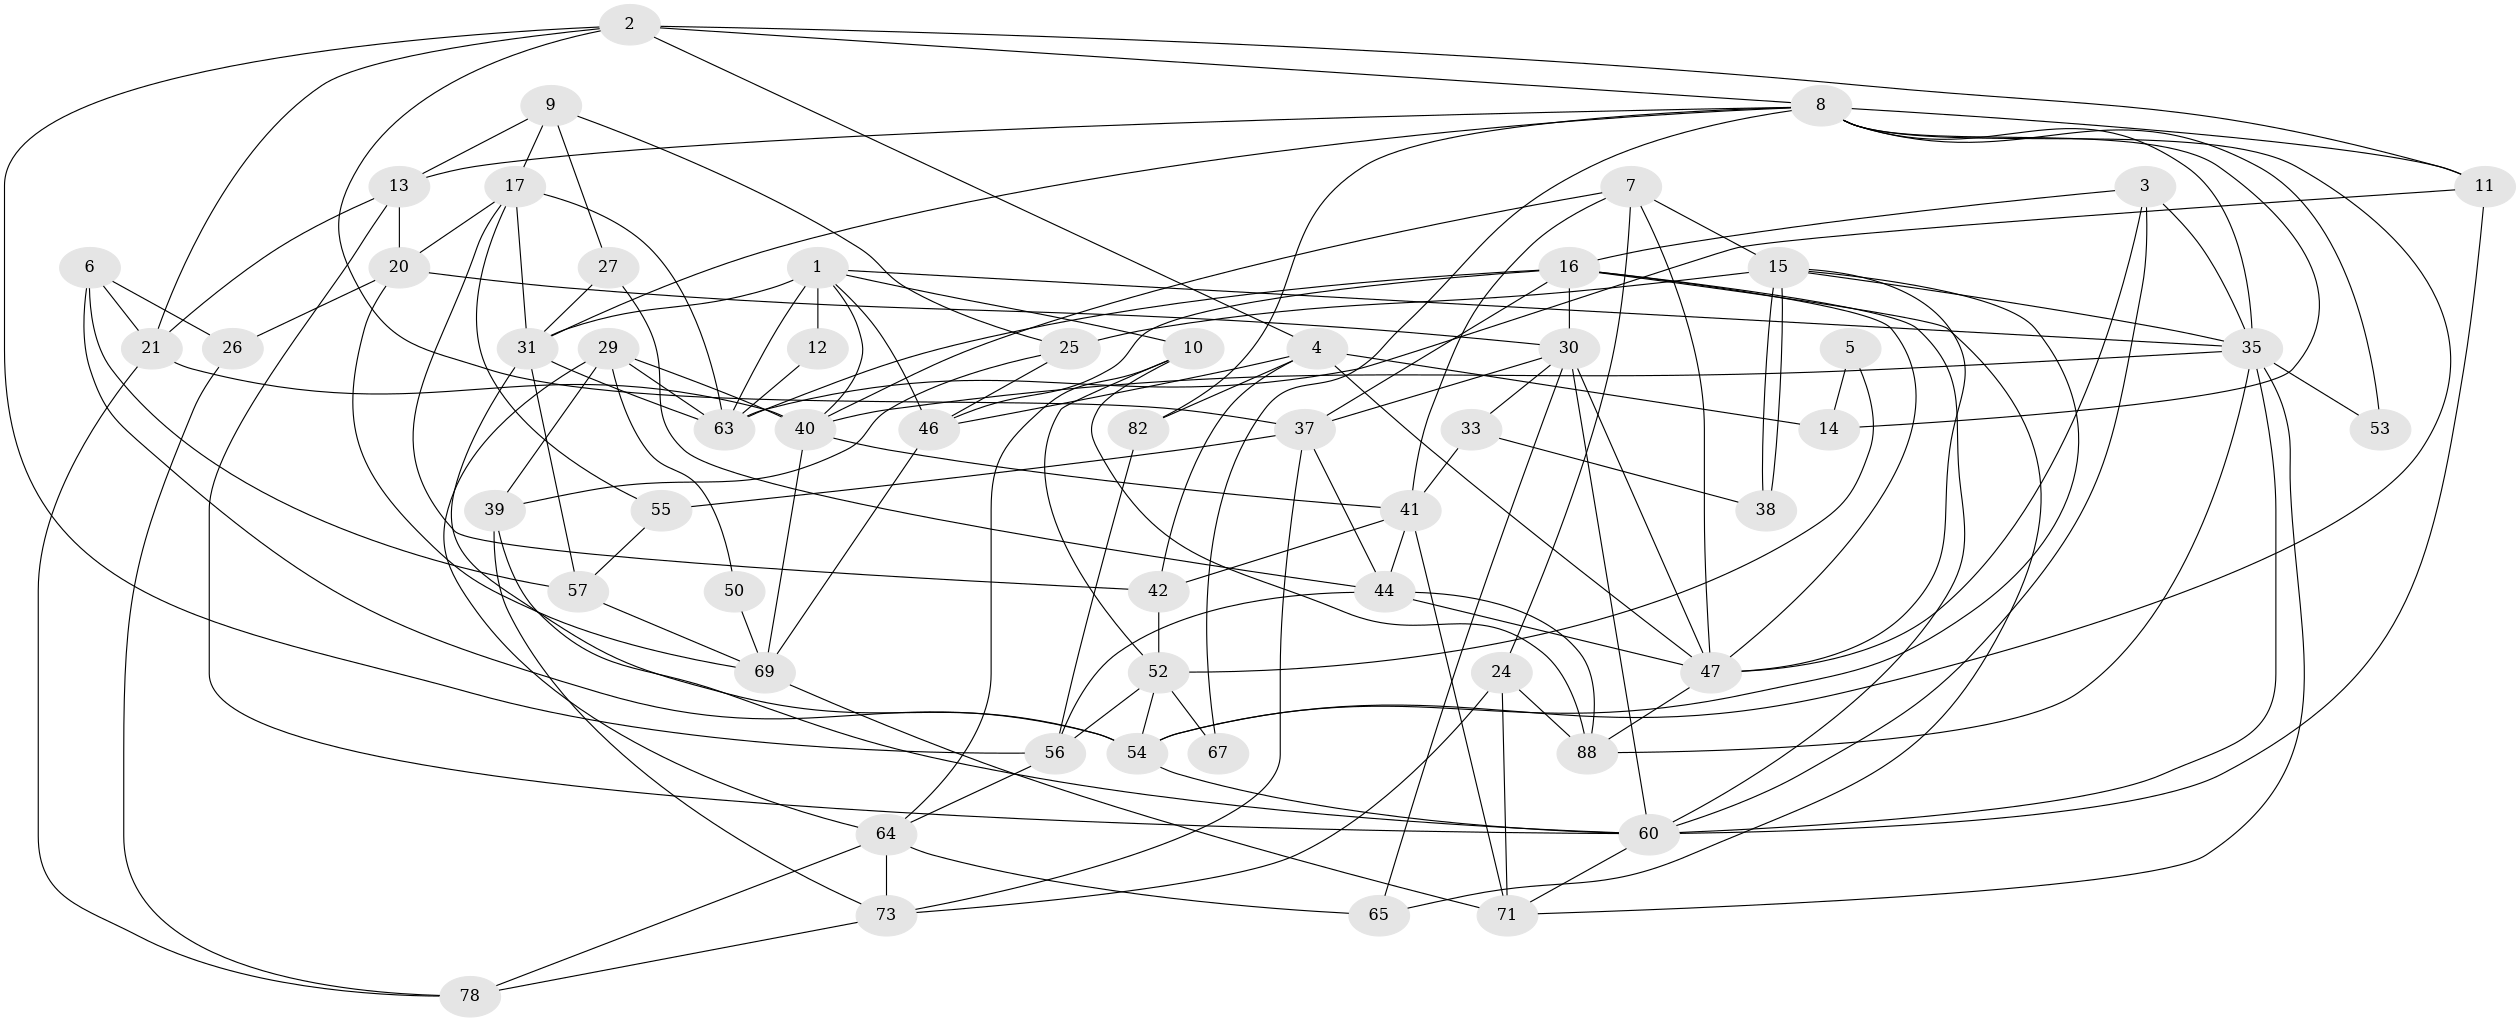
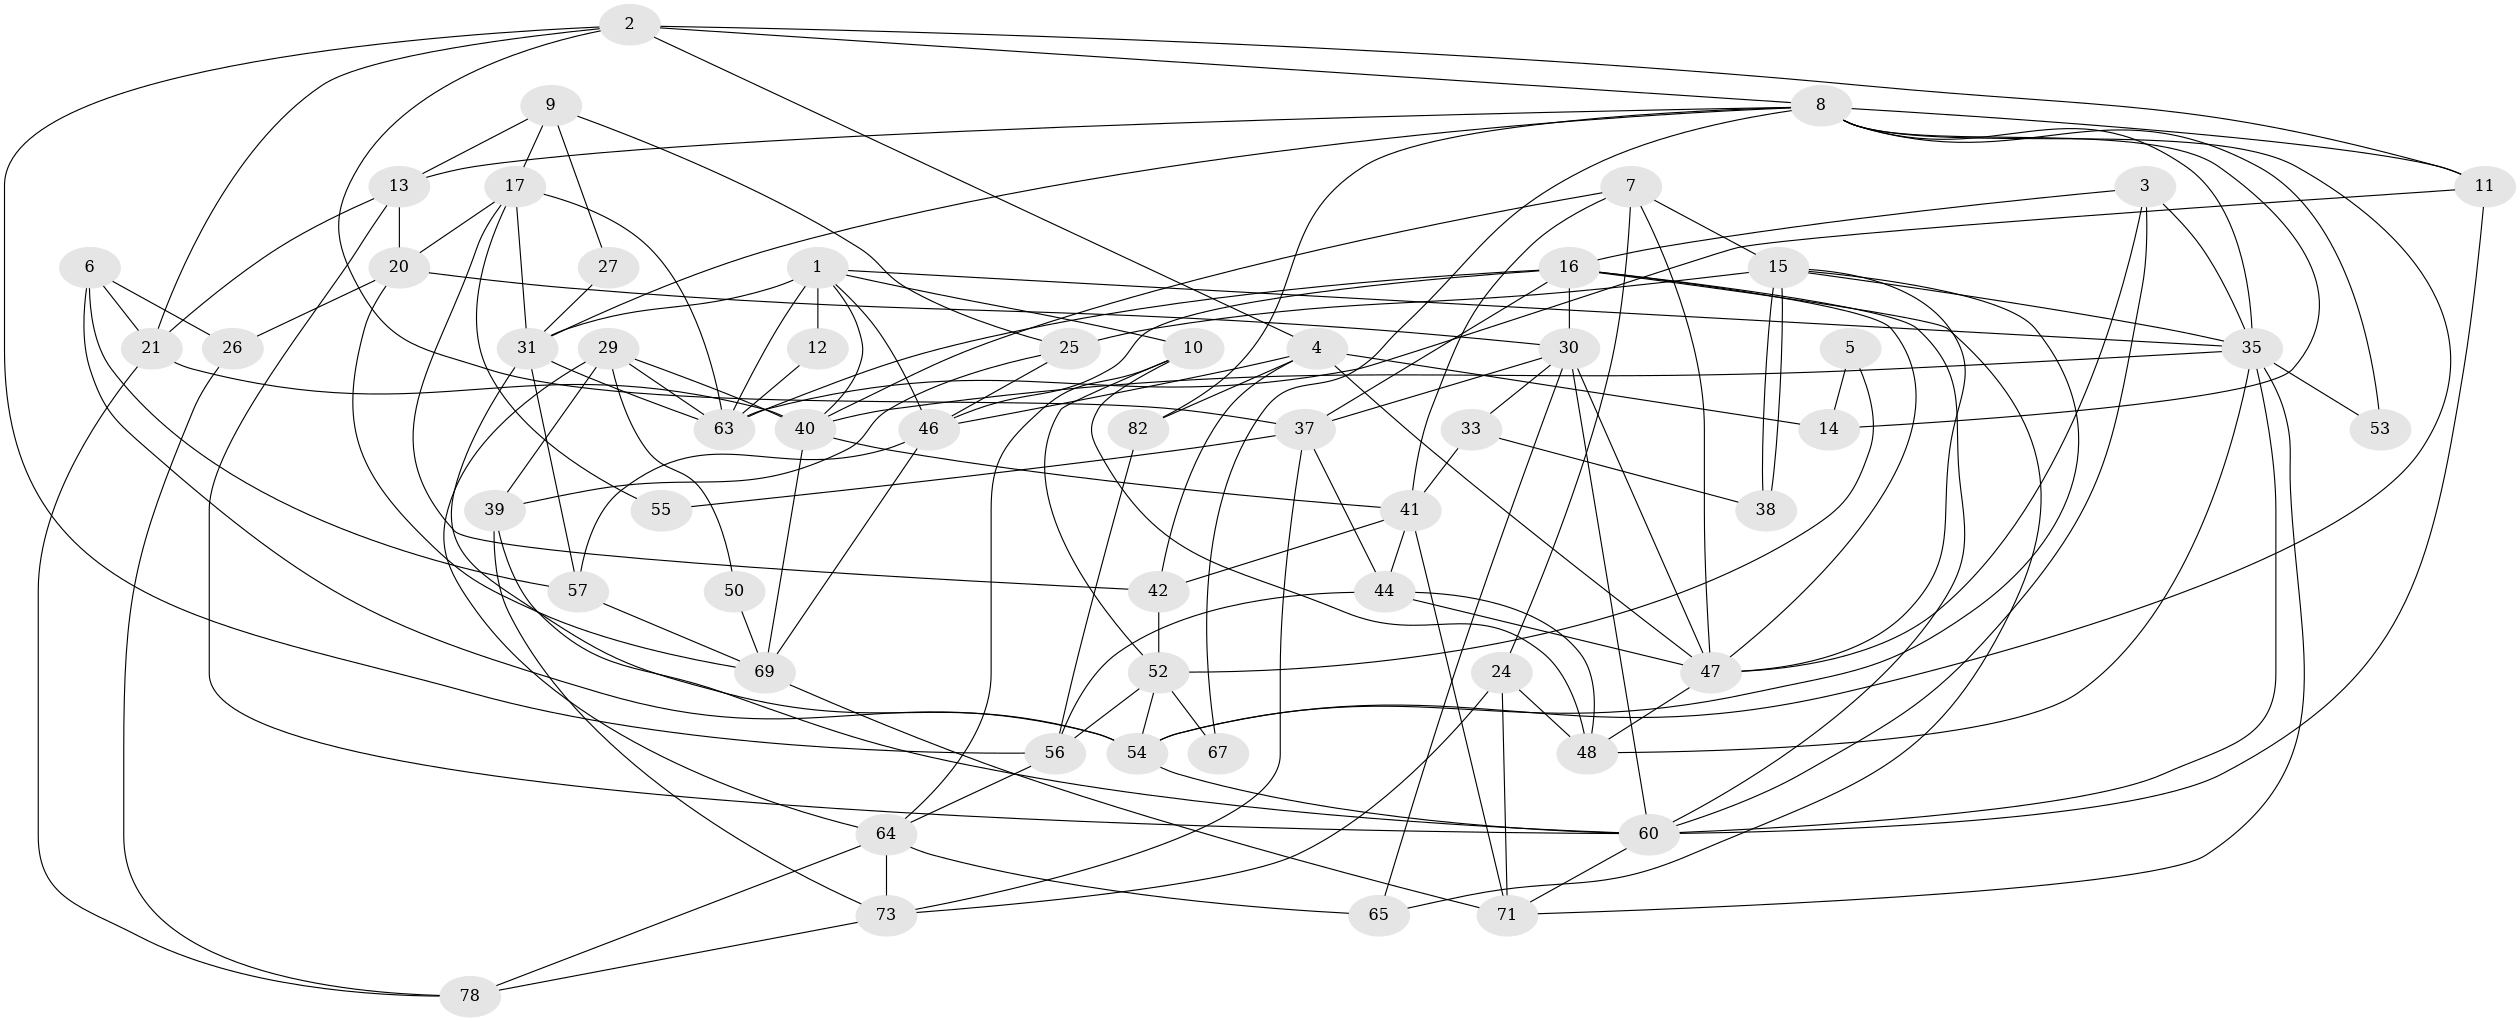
edge "27" -- "44": removed
edge "55" -- "57": now "46" -- "57"
node "88": label "88" -> "48"
